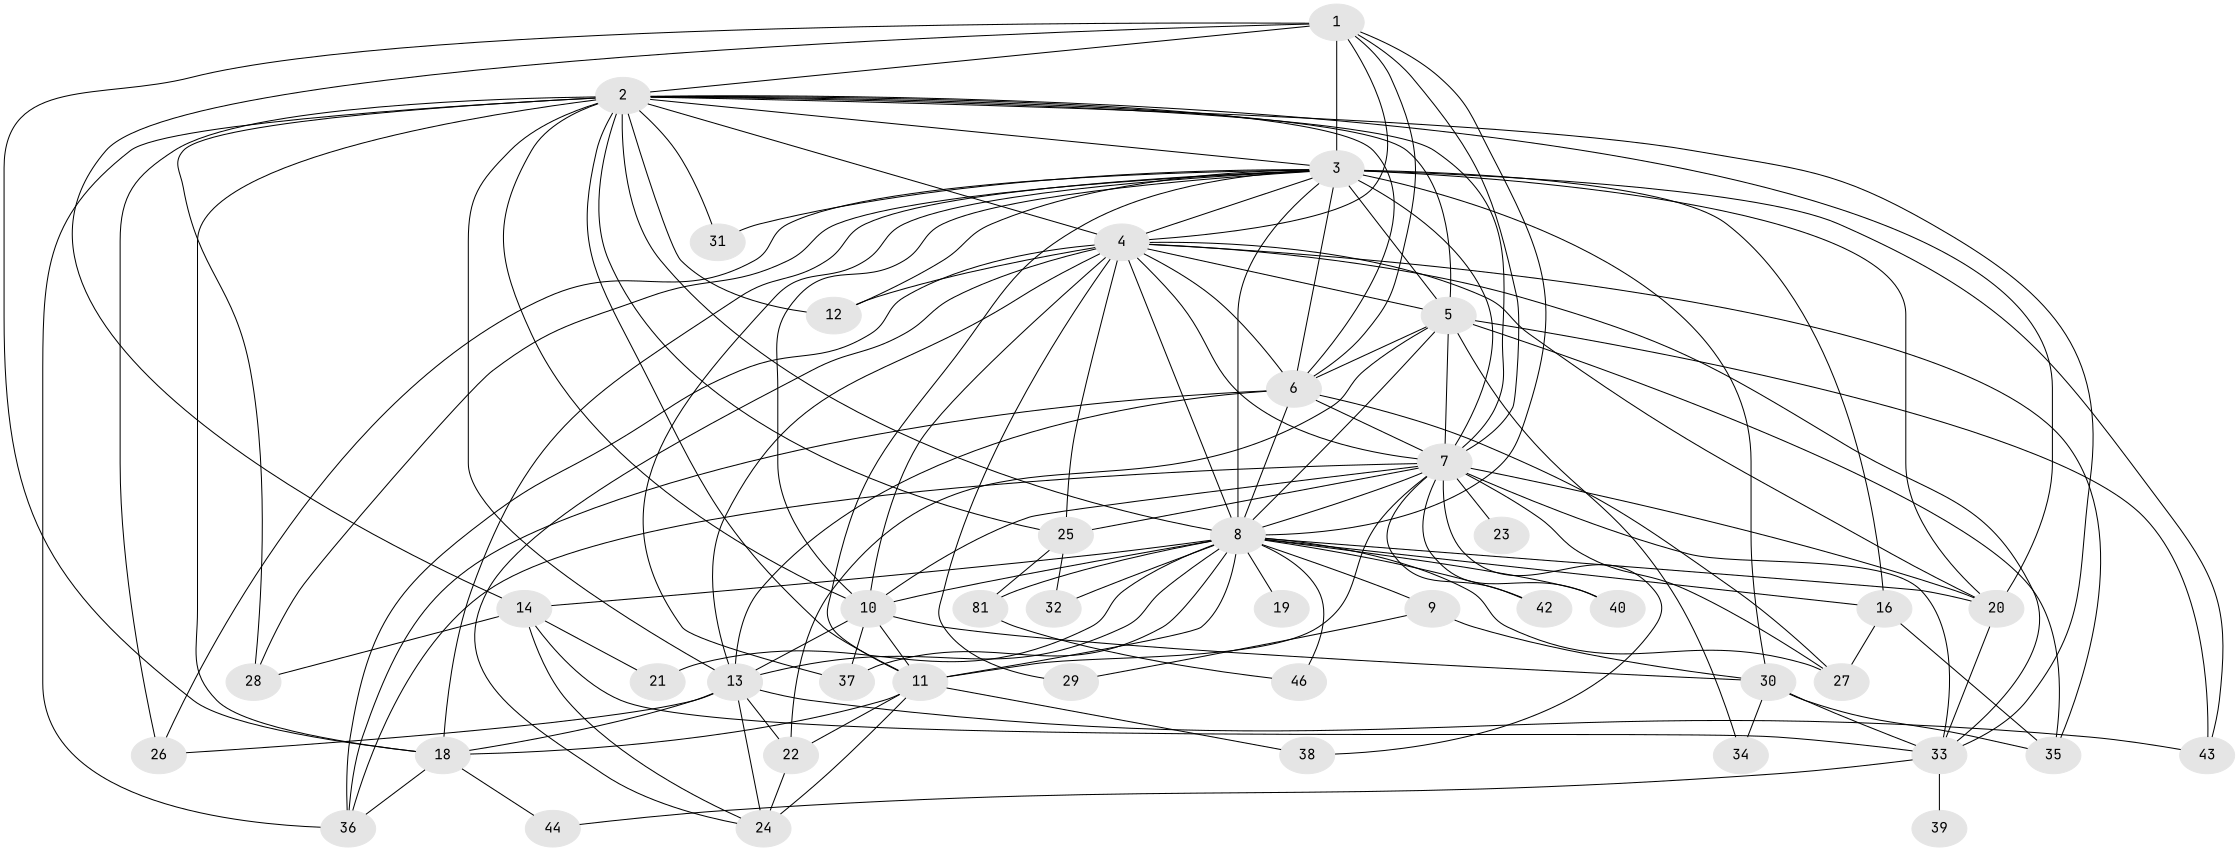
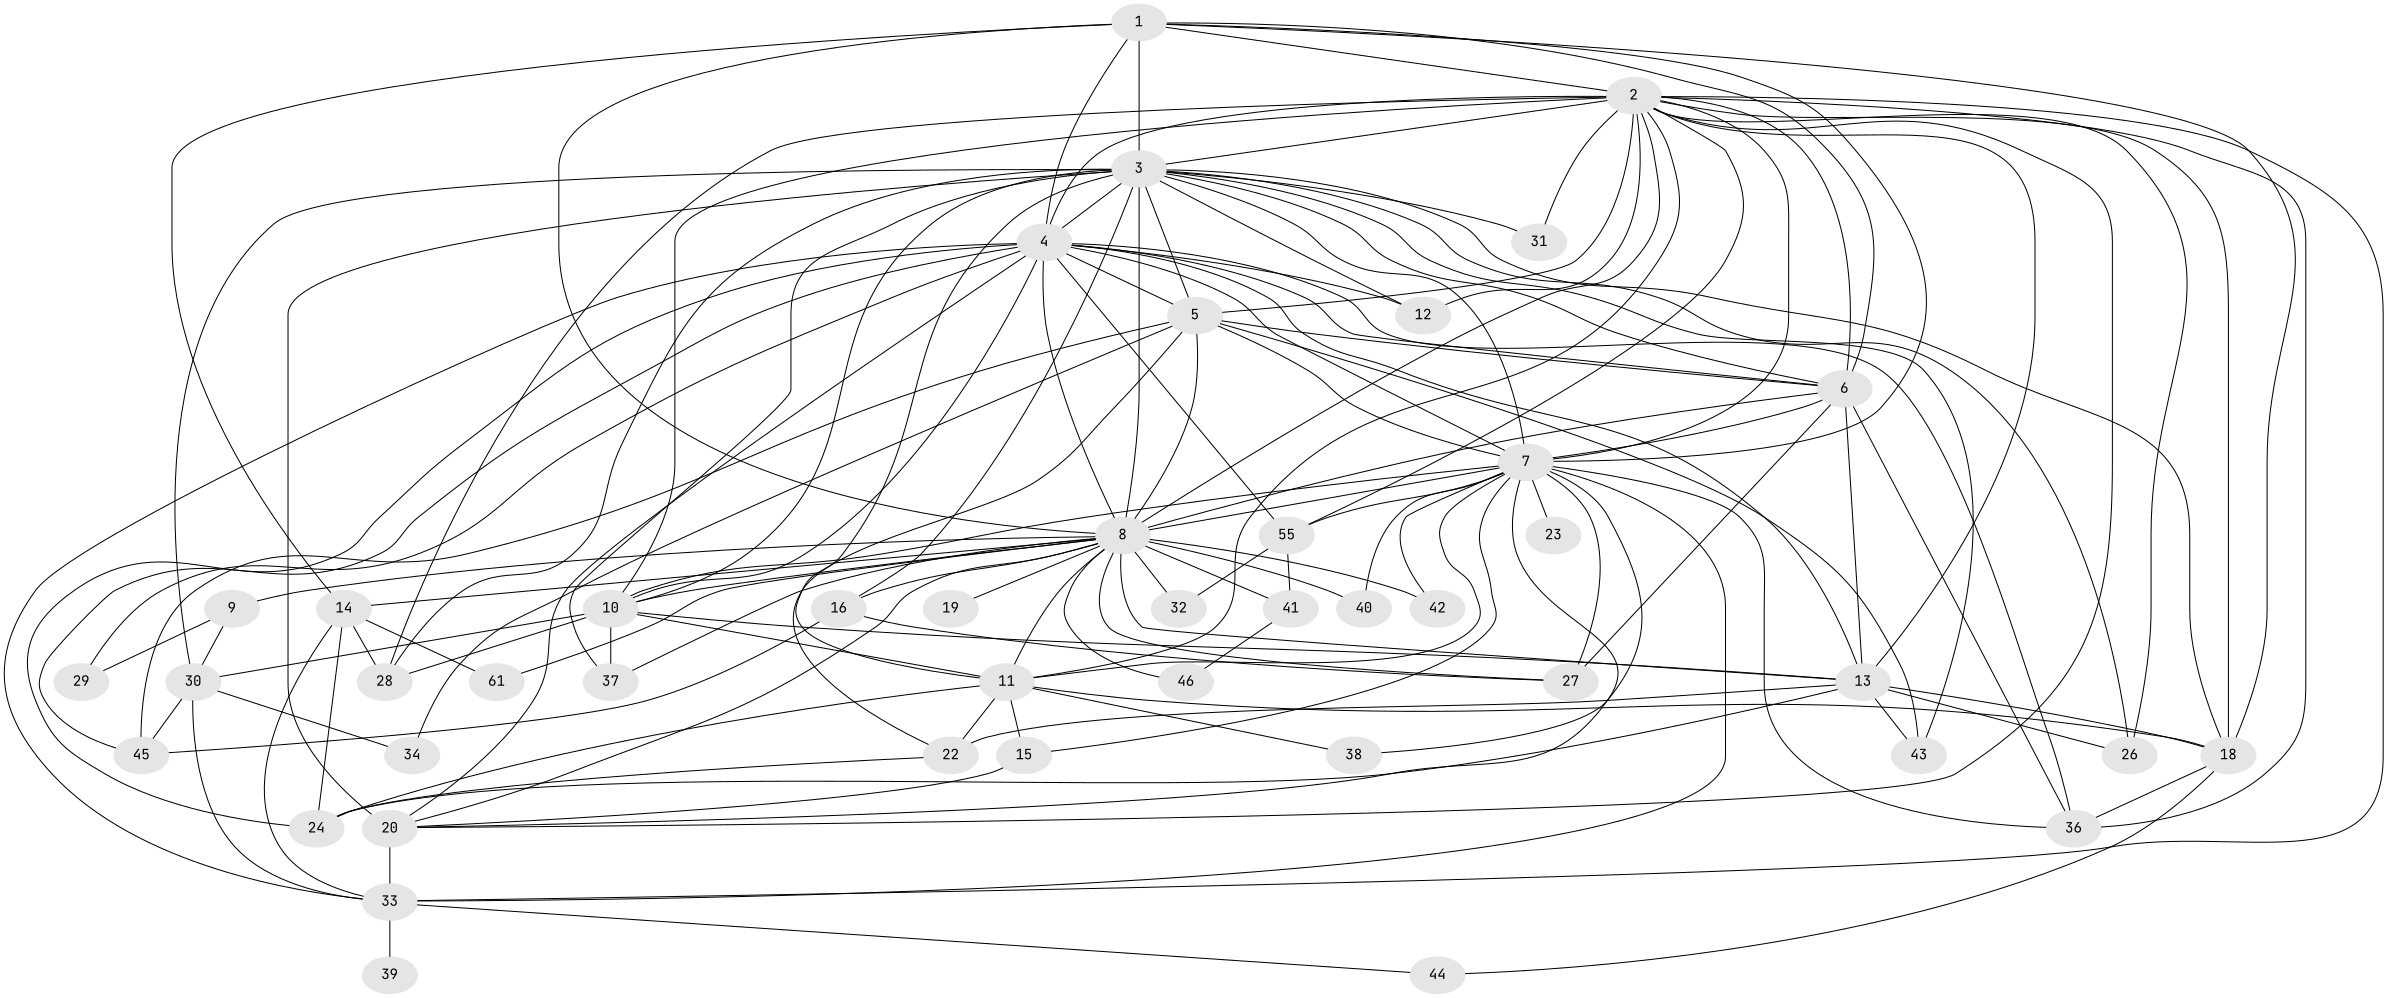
node "25": label "25" -> "55"
node "81": label "81" -> "41"
edge "10" -- "28": added
node "21": label "21" -> "61"
node "15": added
node "35": label "35" -> "45"
